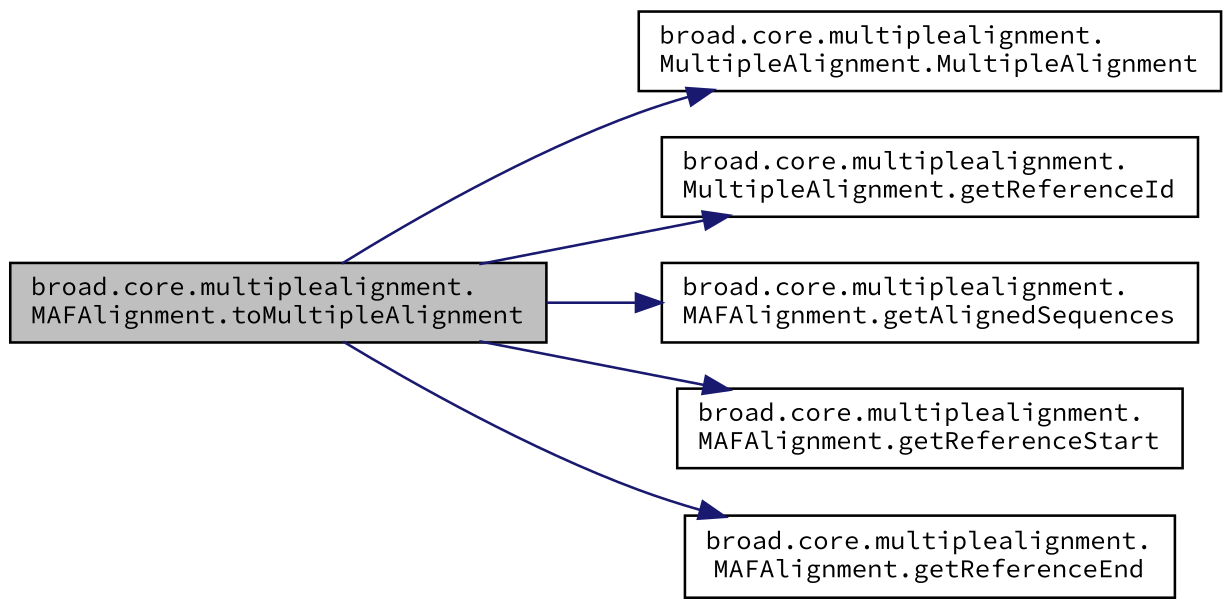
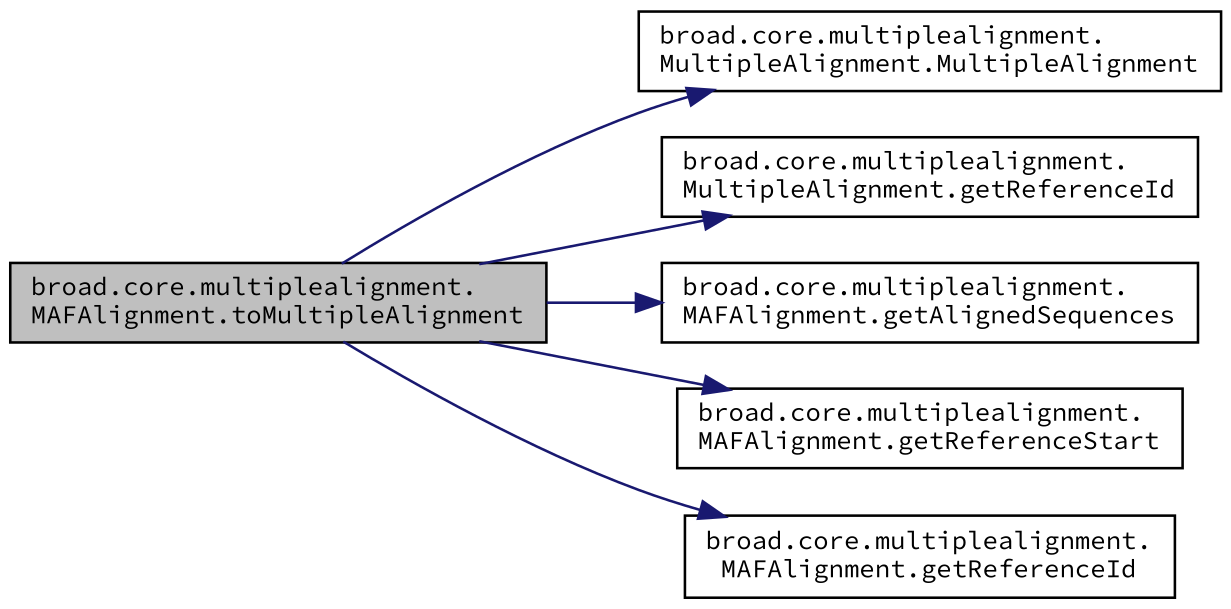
node "broad.core.multiplealignment. MAFAlignment.getReferenceEnd": label "broad.core.multiplealignment. MAFAlignment.getReferenceEnd" -> "broad.core.multiplealignment. MAFAlignment.getReferenceId"
